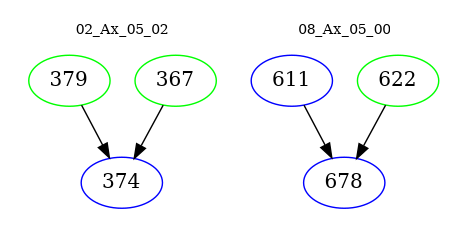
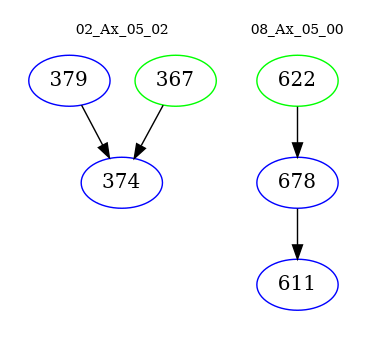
node "379": color green -> blue
edge "611" -> "678": reversed
